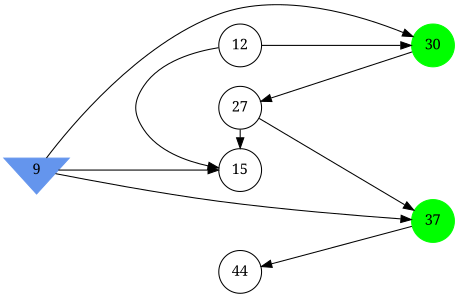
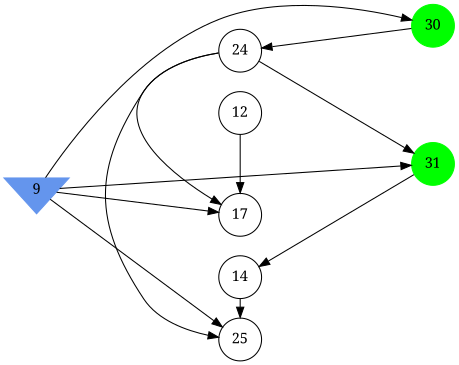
edge "12" -> "30": removed
node "27": label "27" -> "24"
node "15": label "15" -> "17"
node "37": label "37" -> "31"
node "44": label "44" -> "14"
node "25": added
